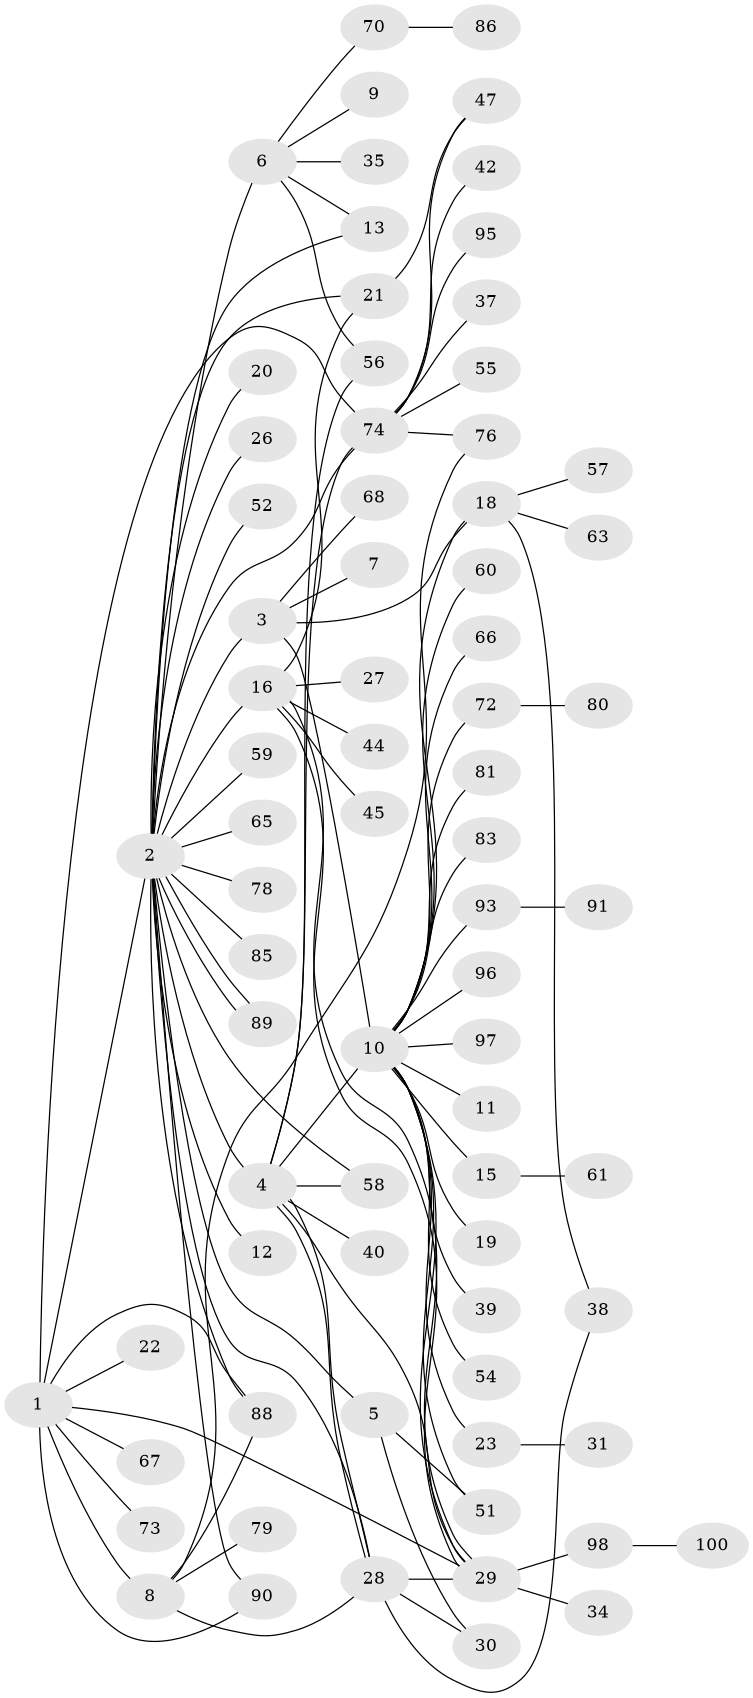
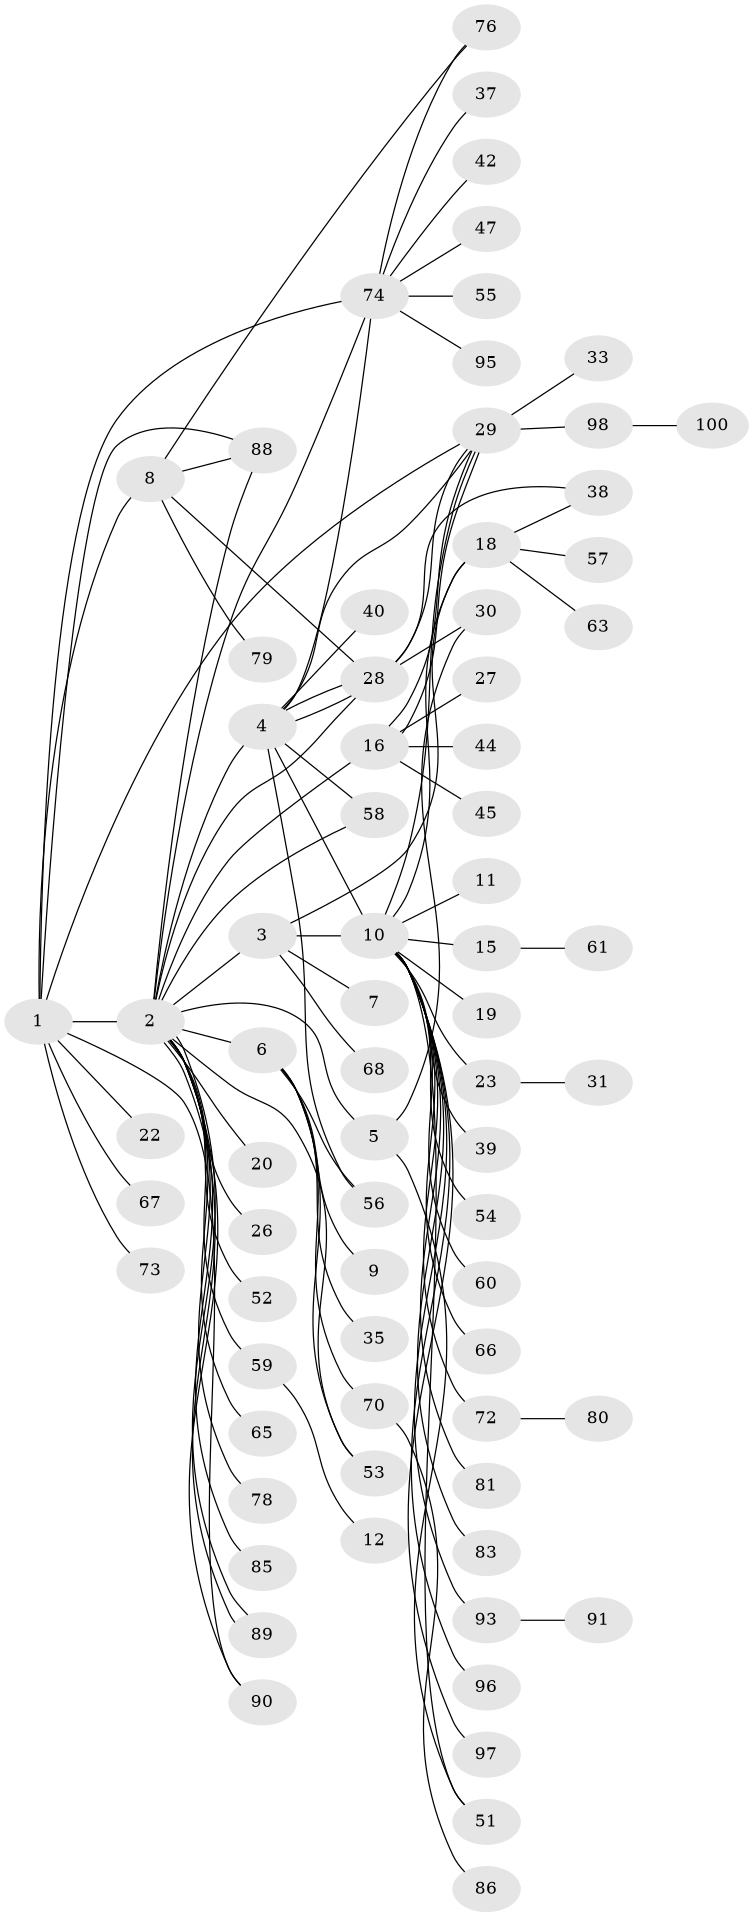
node "13": label "13" -> "53"
node "21": removed
edge "2" -- "12": now "59" -- "12"
node "34": label "34" -> "33"
